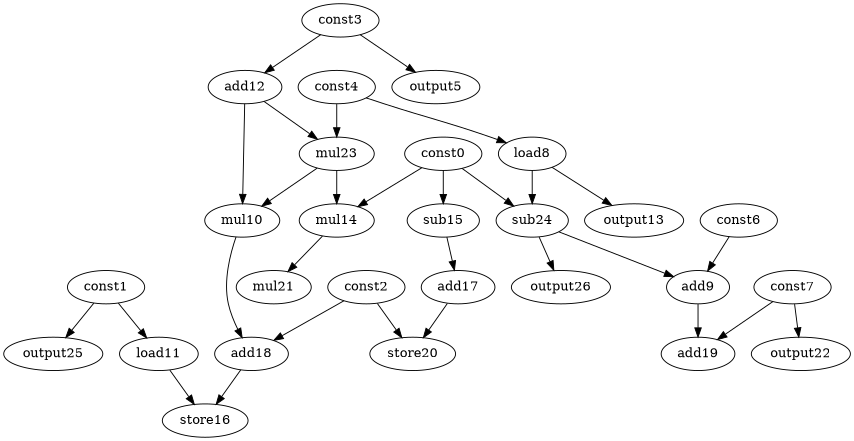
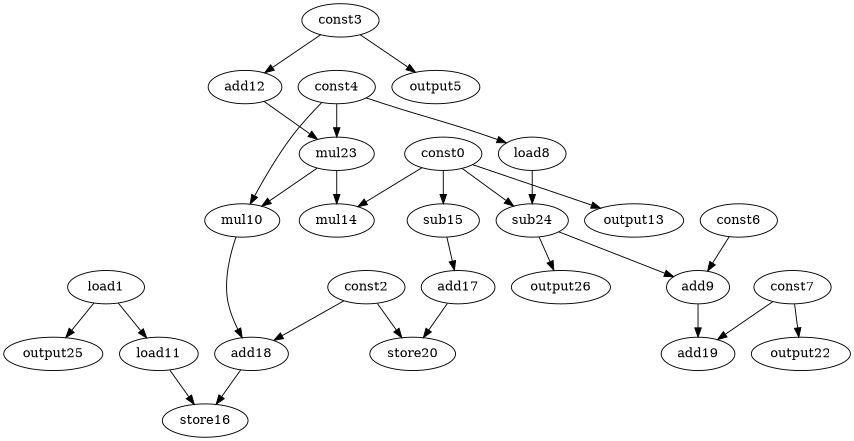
edge "add12" -> "mul10": now "const4" -> "mul10"
edge "load8" -> "output13": now "const0" -> "output13"
node "const1": label "const1" -> "load1"
node "mul21": removed
